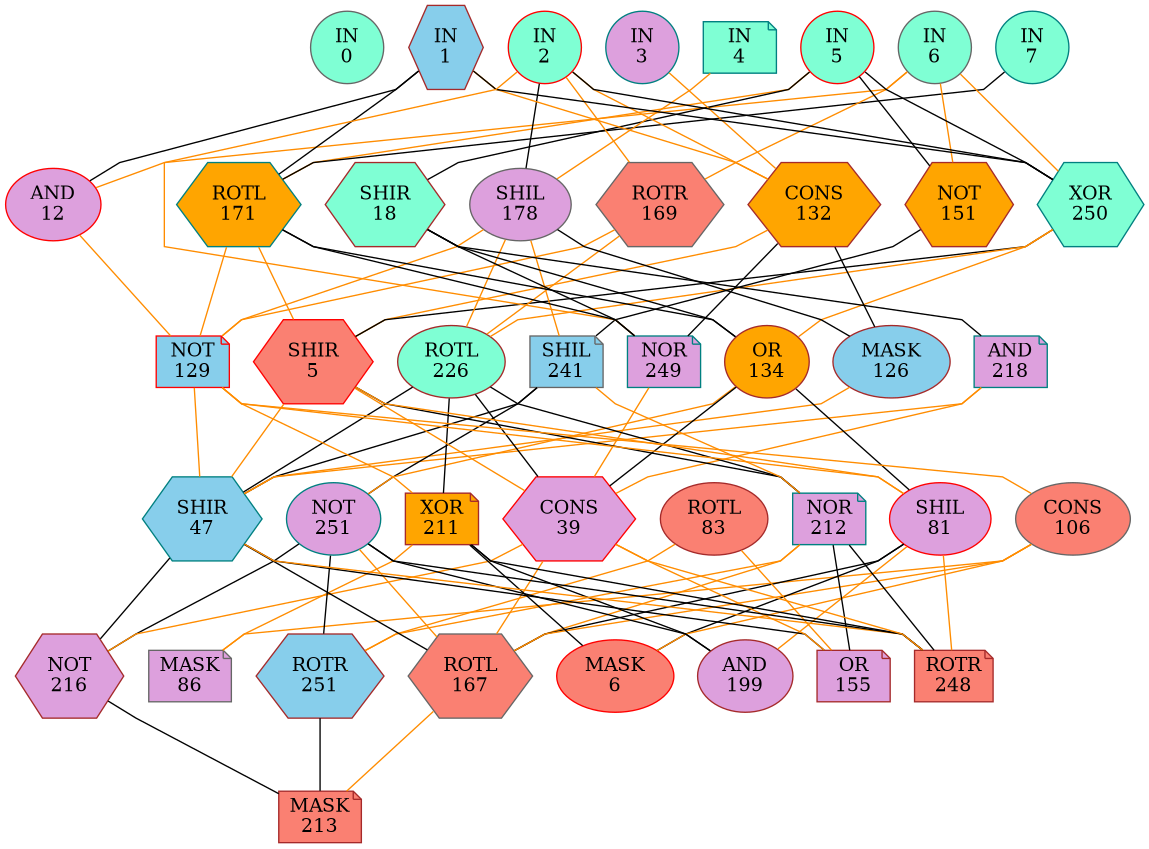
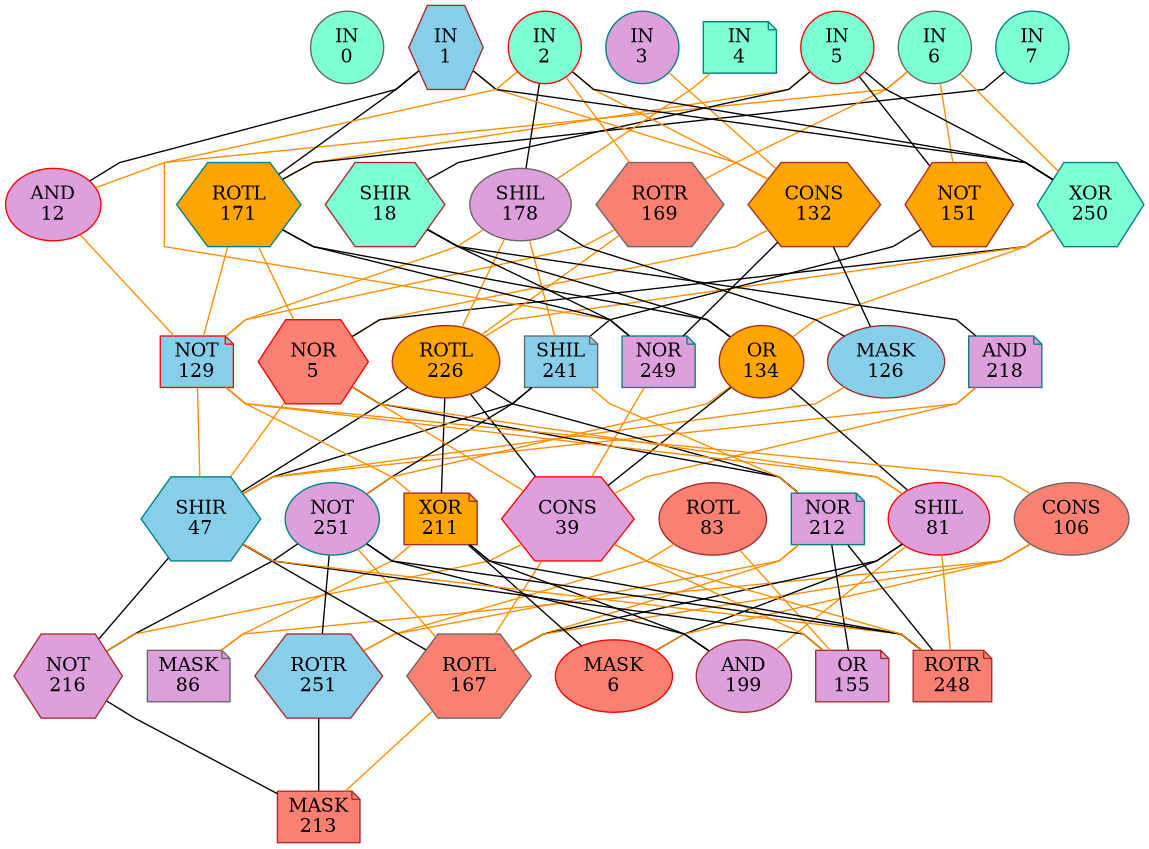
node "SHIR 5": label "SHIR 5" -> "NOR 5"
node "ROTL 226": fillcolor aquamarine -> orange
